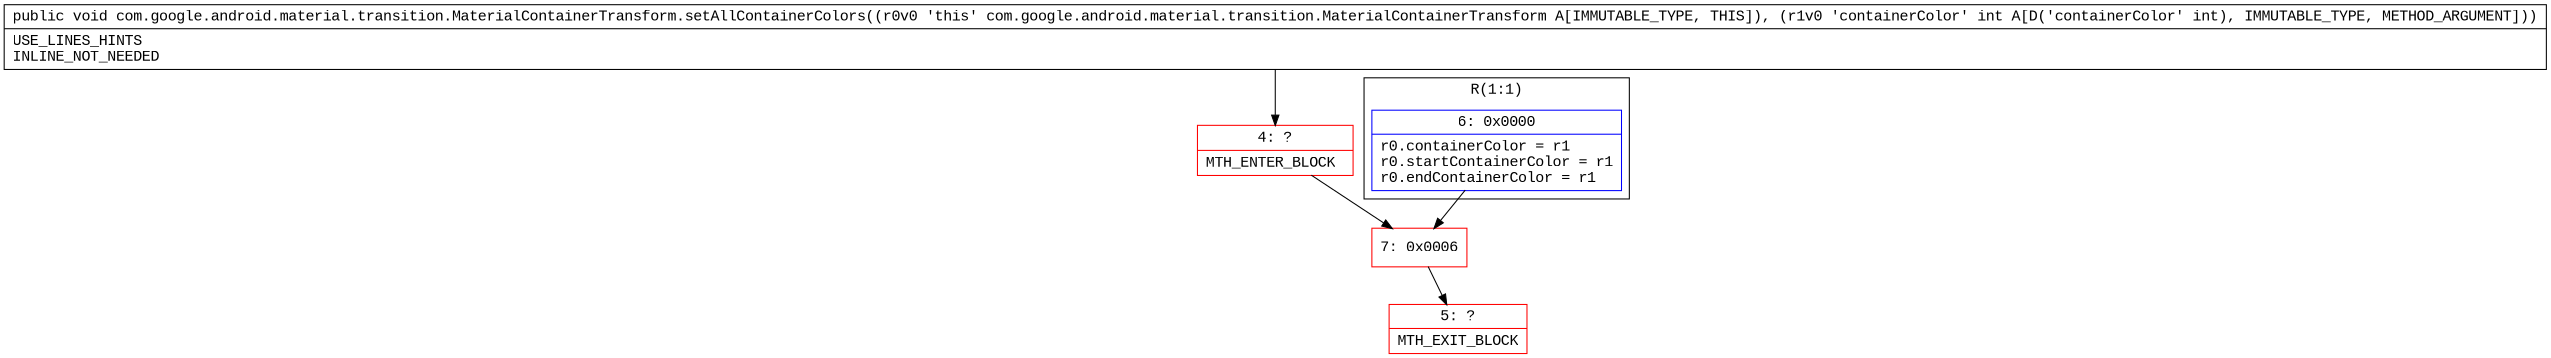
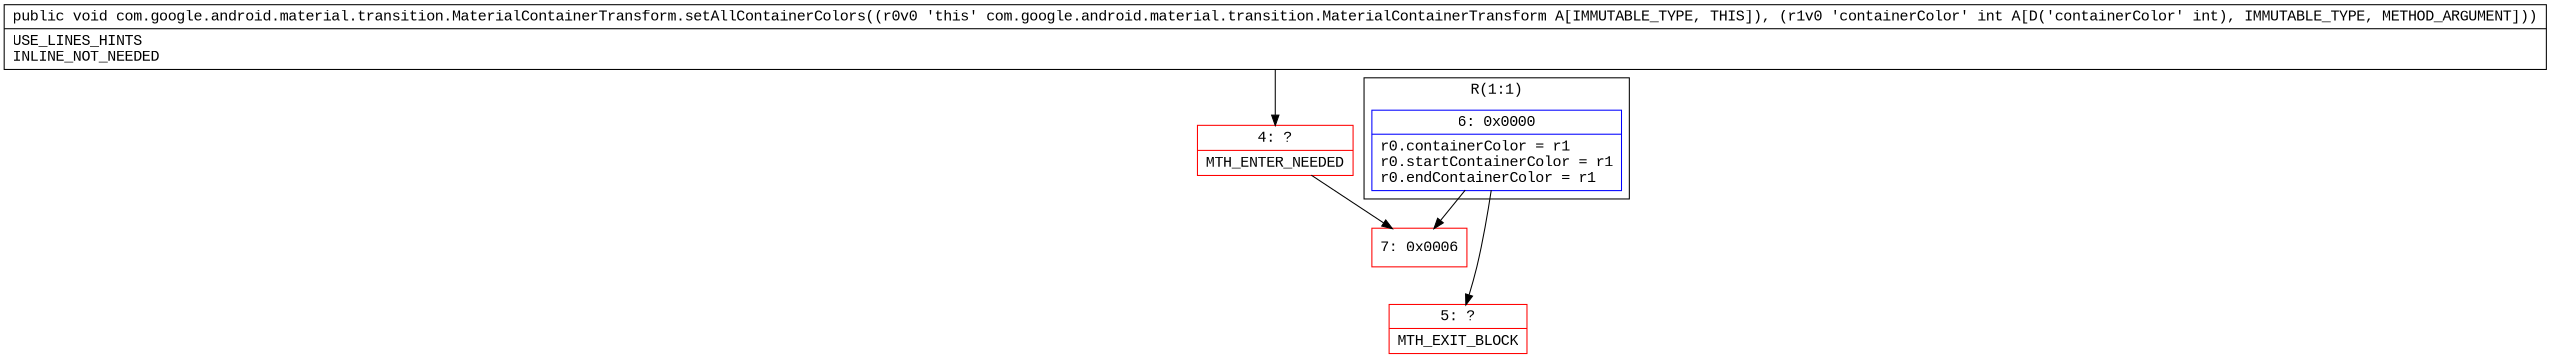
node "4: ?": text "MTH_ENTER_BLOCK" -> "MTH_ENTER_NEEDED"
edge "7: 0x0006" -> "5: ?": now "6: 0x0000" -> "5: ?"
